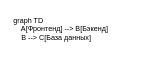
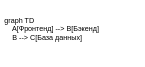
node "graph TD A[Фронтенд] --> B[Бэкенд] B --> C[База данных]": moved (72, 33) -> (63, 33)
